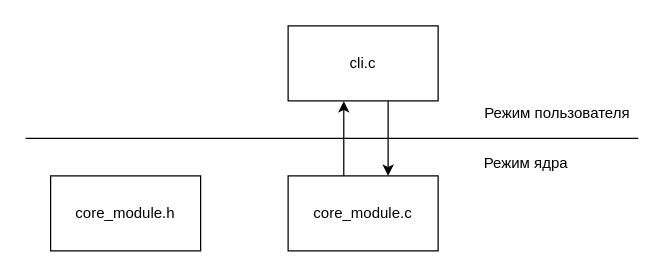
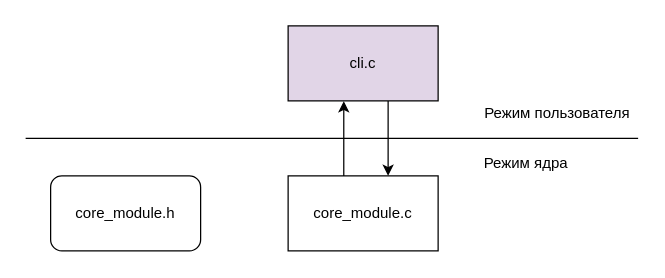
node "cli.c": fillcolor #ffffff -> #e1d5e7
node "core_module.h": shape rectangle -> rounded rectangle
